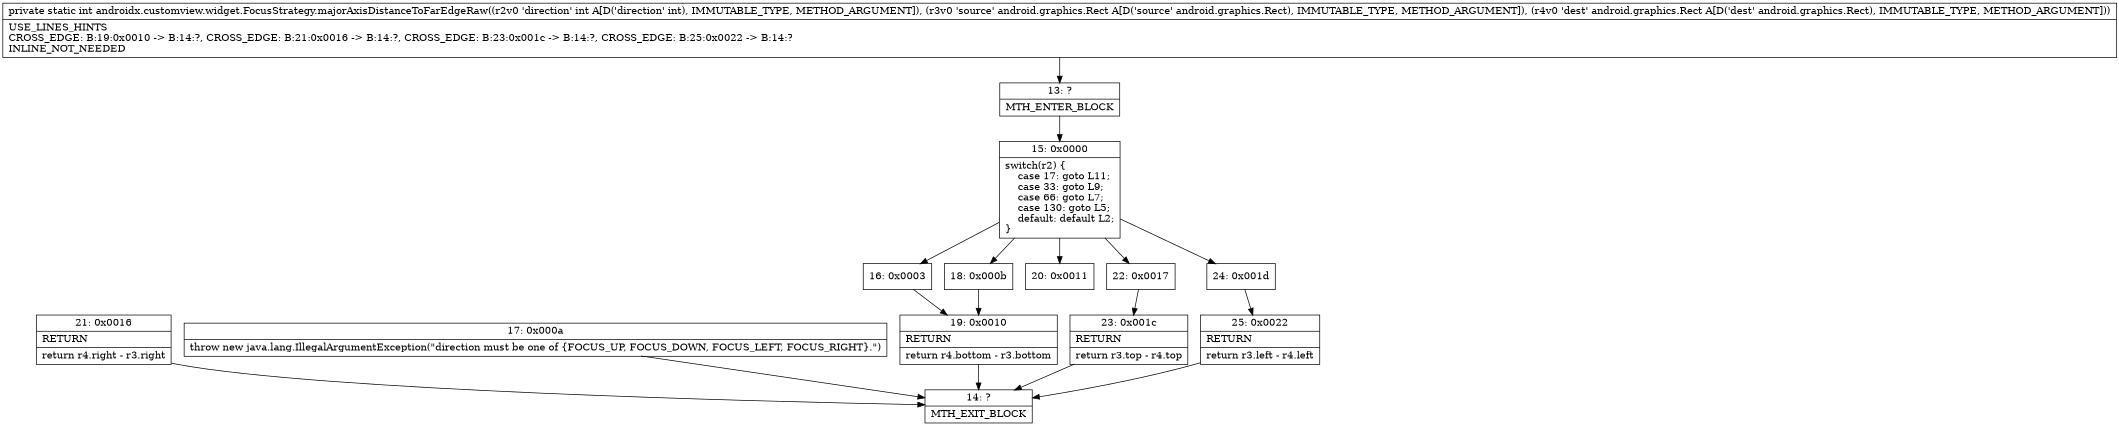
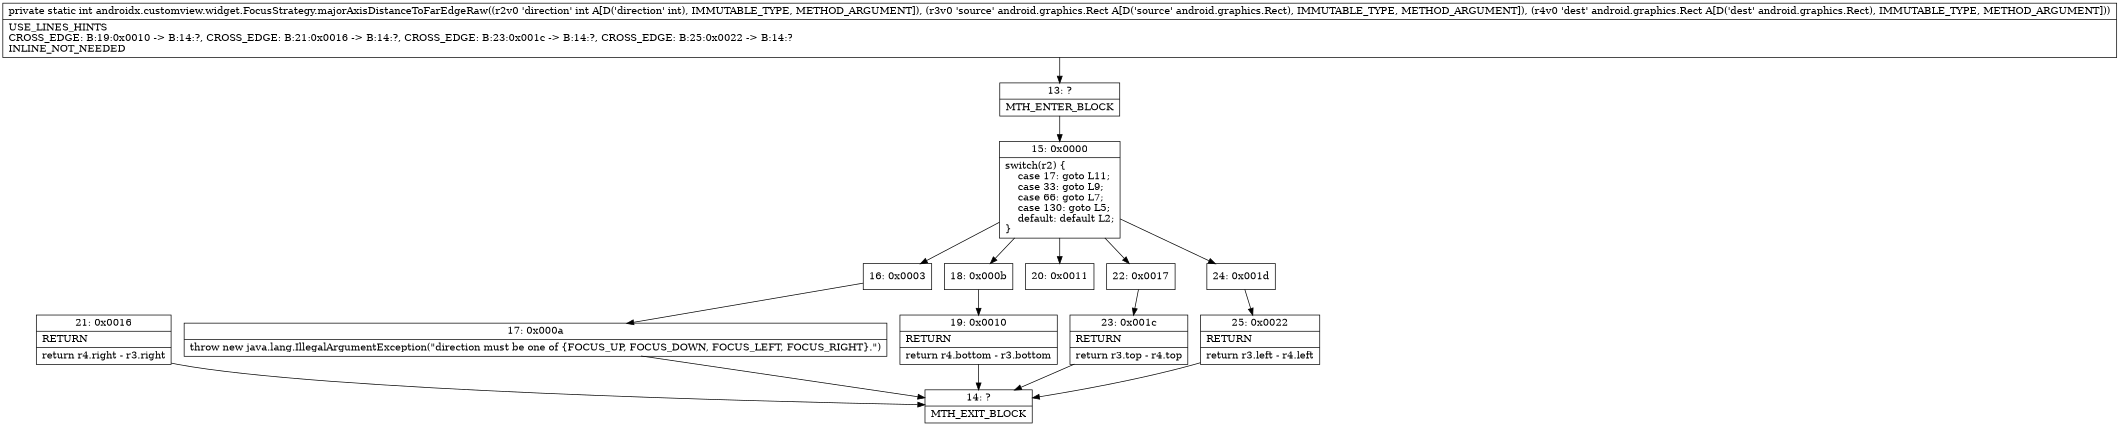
edge "16: 0x0003" -> "19: 0x0010": now "16: 0x0003" -> "17: 0x000a"
